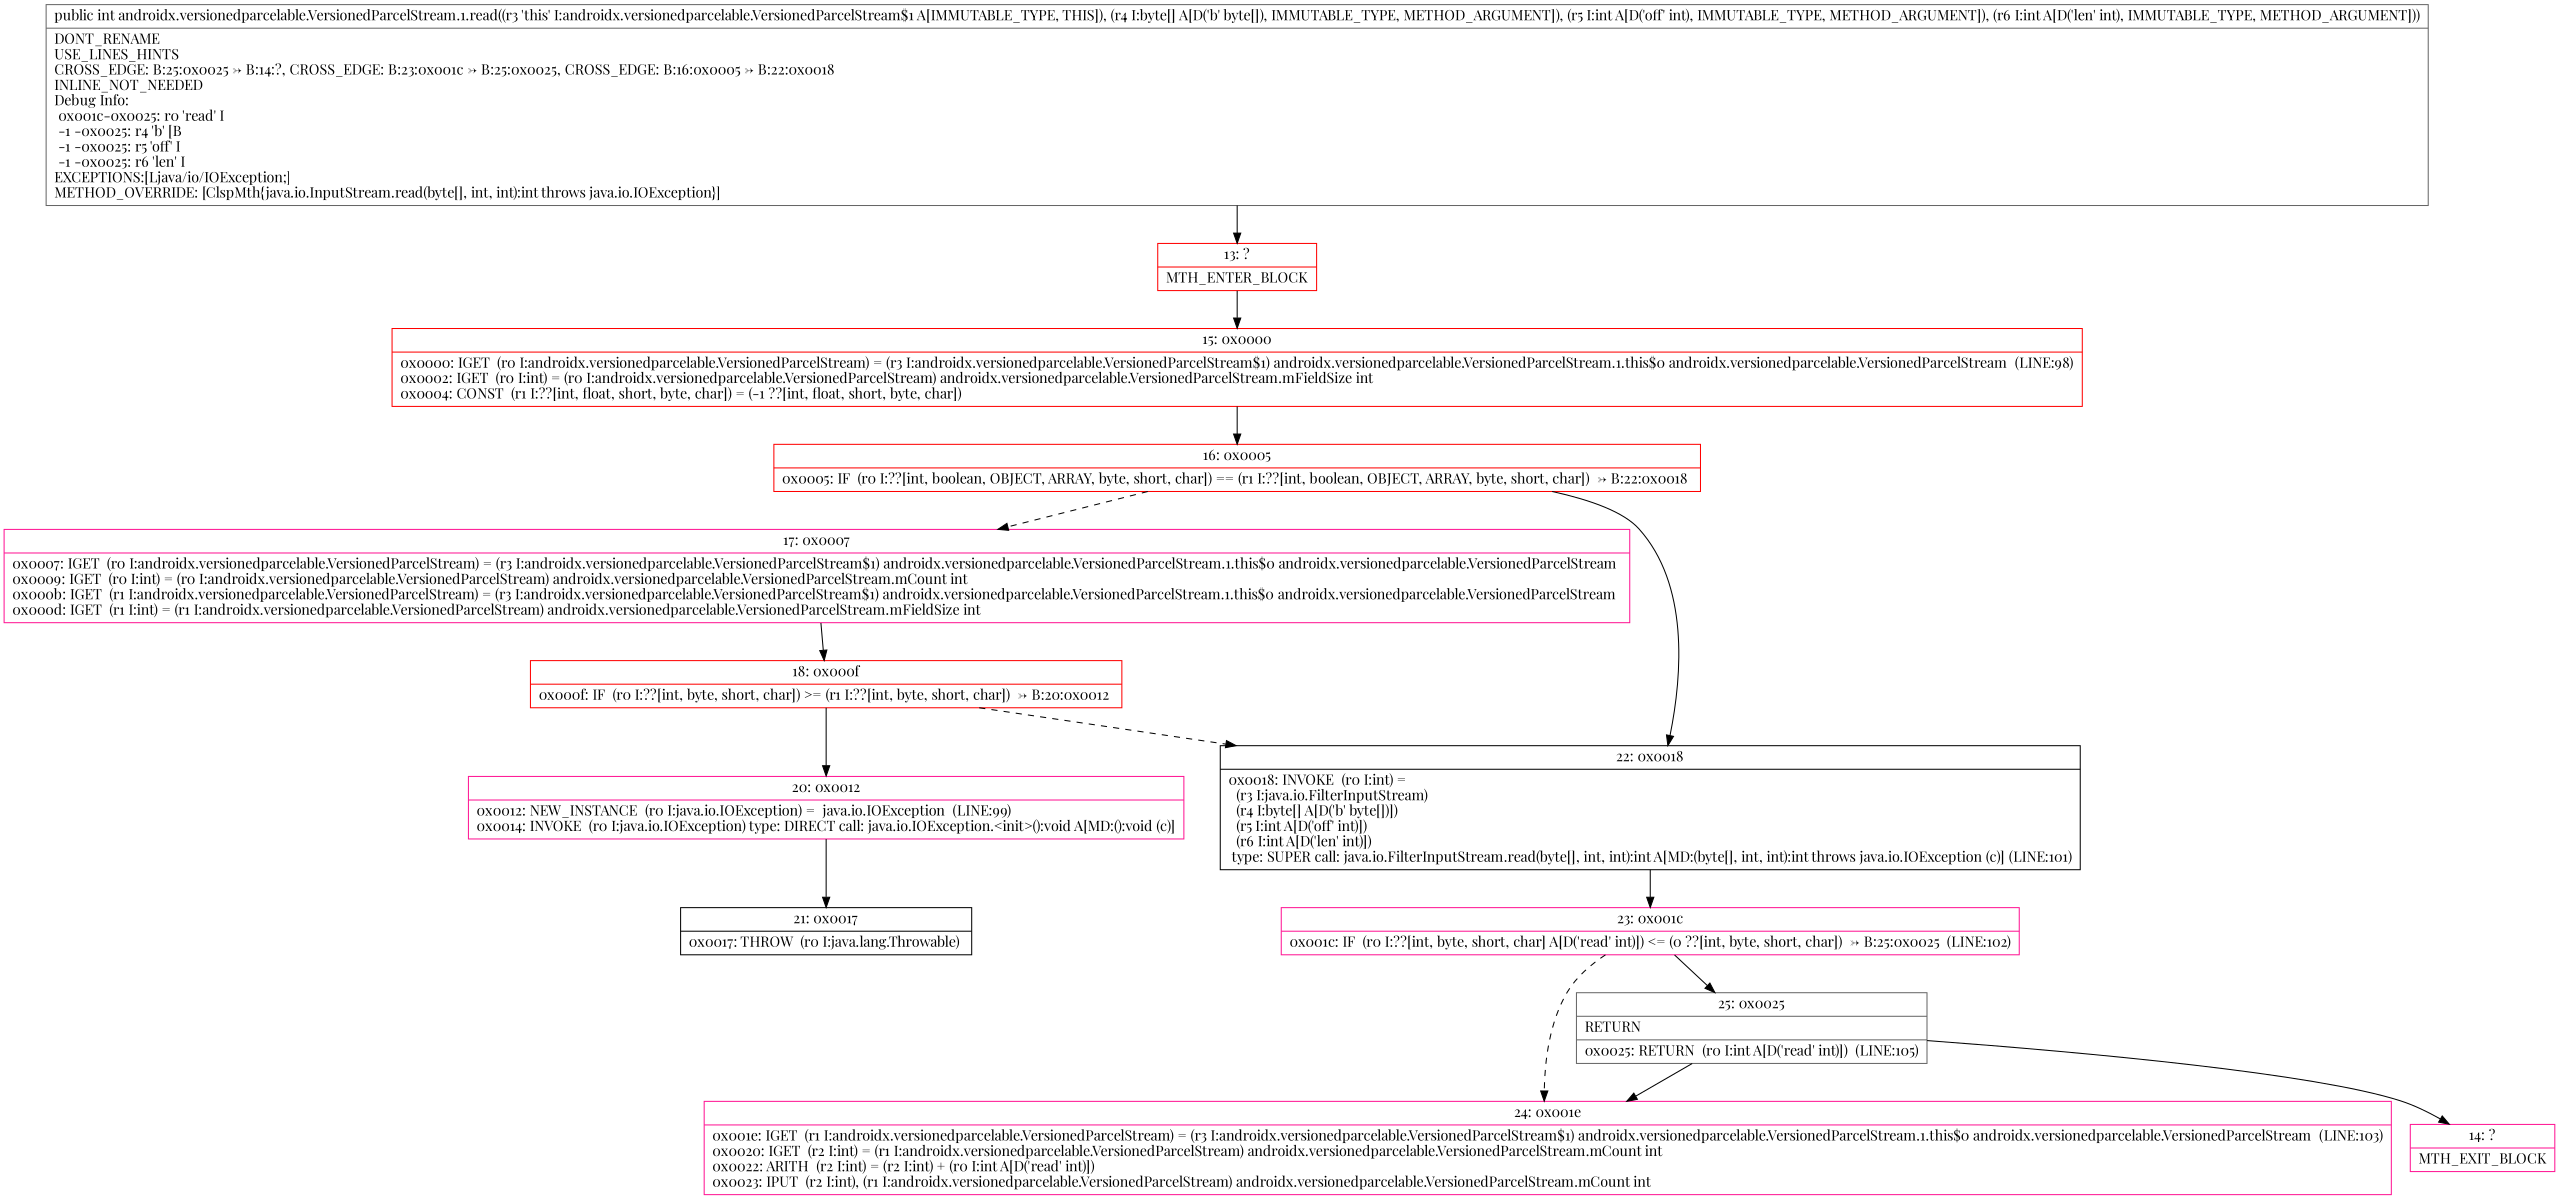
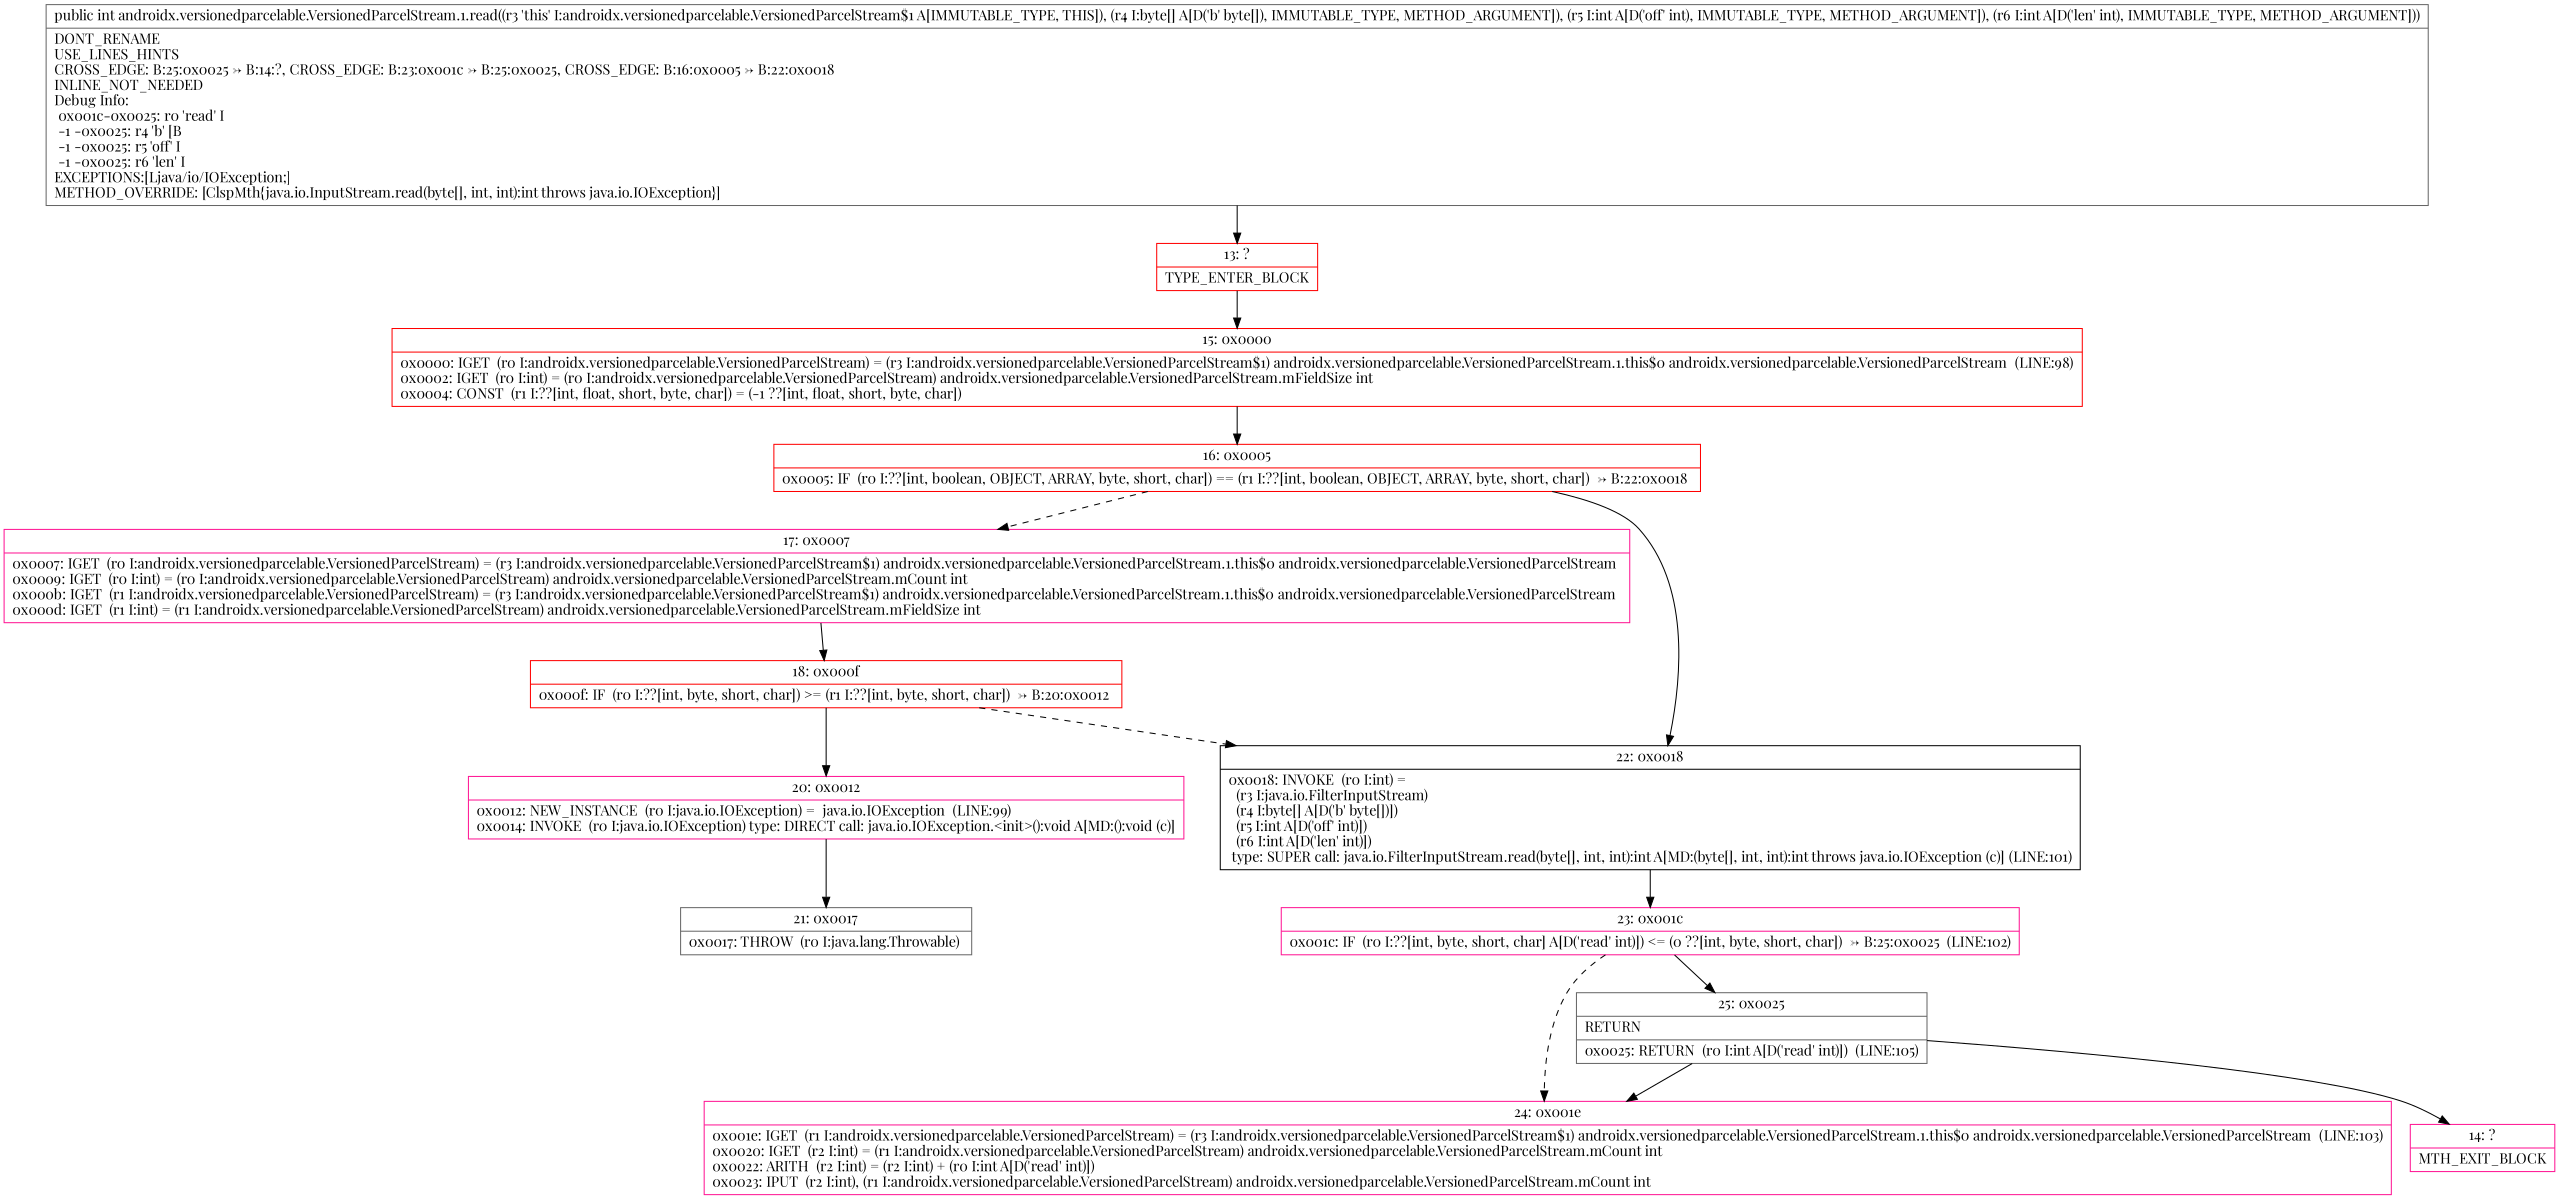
node "13: ?": text "MTH_ENTER_BLOCK" -> "TYPE_ENTER_BLOCK"
node "21: 0x0017": color black -> gray40
